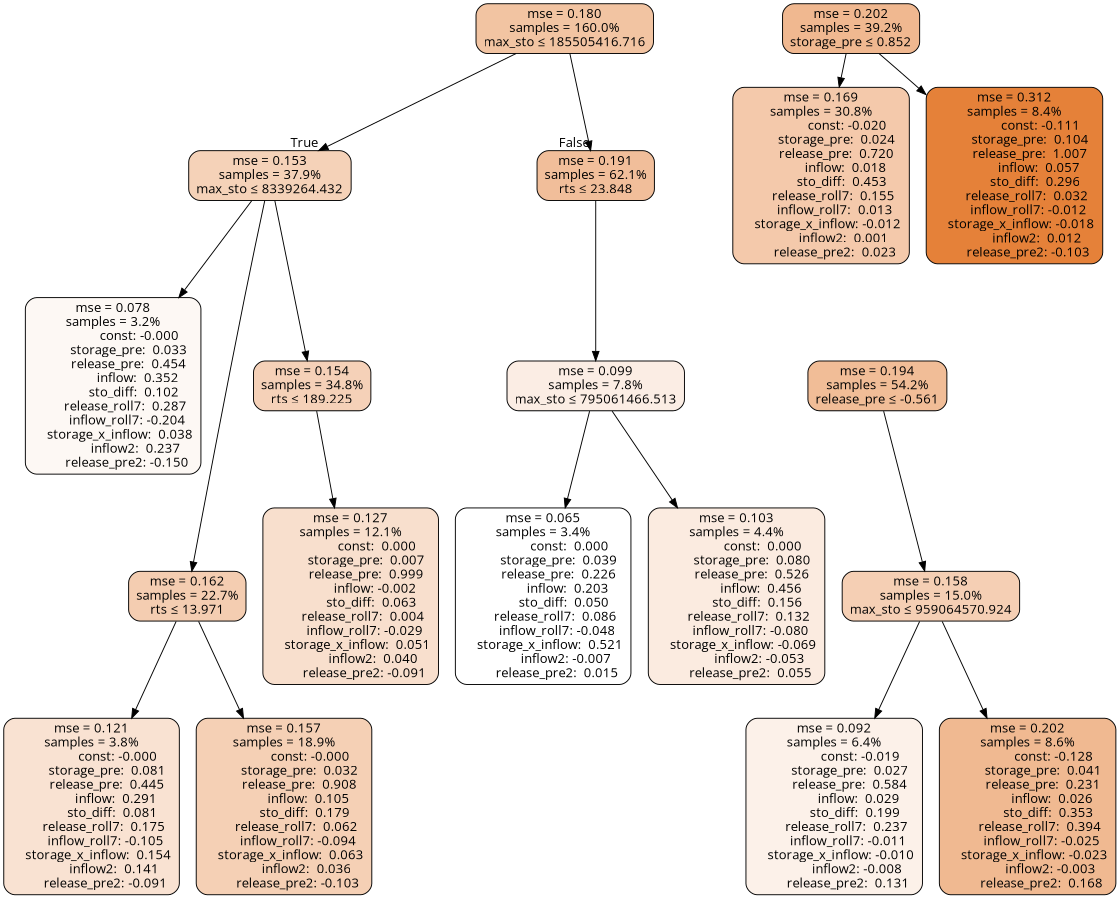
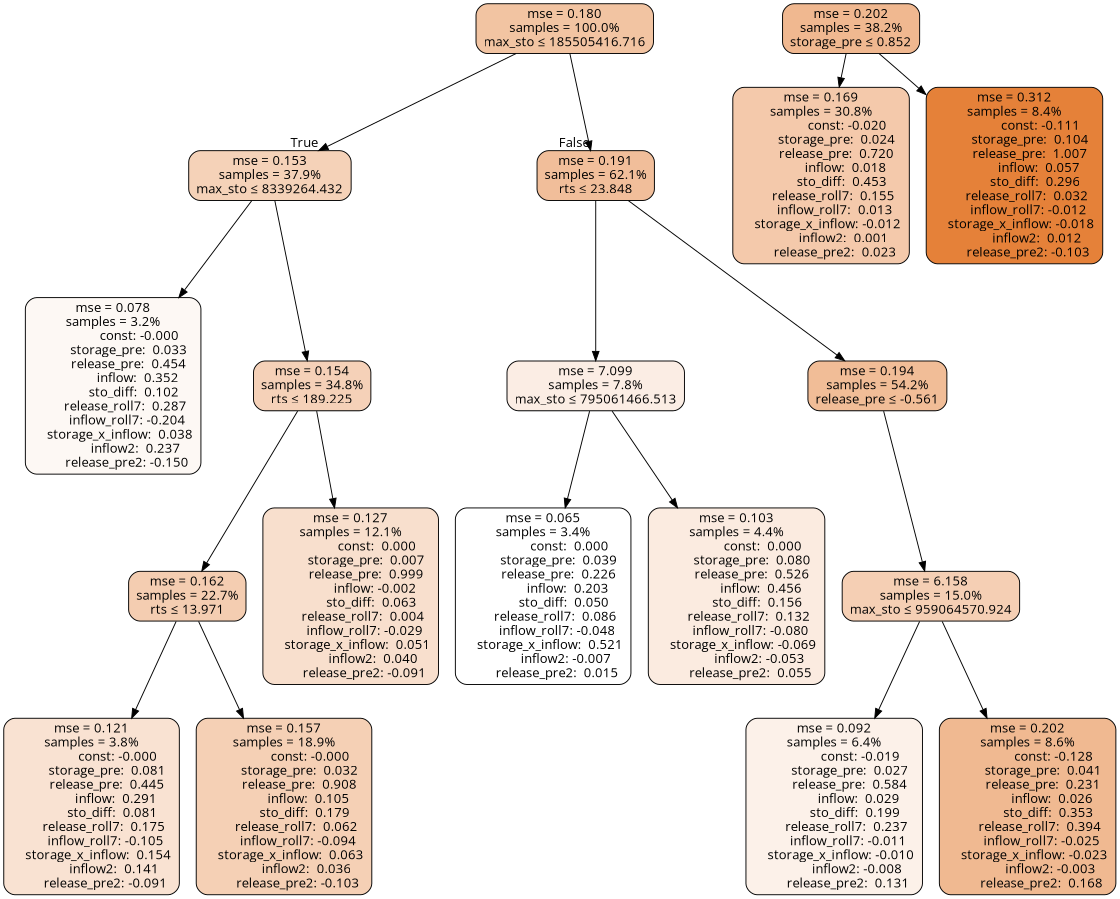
node "mse = 0.180 samples = 160.0% max_sto ≤ 185505416.716": label "mse = 0.180 samples = 160.0% max_sto ≤ 185505416.716" -> "mse = 0.180 samples = 100.0% max_sto ≤ 185505416.716"
node "mse = 0.202 samples = 39.2% storage_pre ≤ 0.852": label "mse = 0.202 samples = 39.2% storage_pre ≤ 0.852" -> "mse = 0.202 samples = 38.2% storage_pre ≤ 0.852"
edge "mse = 0.191 samples = 62.1% rts ≤ 23.848" -> "mse = 0.194 samples = 54.2% release_pre ≤ -0.561": added
edge "mse = 0.153 samples = 37.9% max_sto ≤ 8339264.432" -> "mse = 0.162 samples = 22.7% rts ≤ 13.971": now "mse = 0.154 samples = 34.8% rts ≤ 189.225" -> "mse = 0.162 samples = 22.7% rts ≤ 13.971"
node "mse = 0.099 samples = 7.8% max_sto ≤ 795061466.513": label "mse = 0.099 samples = 7.8% max_sto ≤ 795061466.513" -> "mse = 7.099 samples = 7.8% max_sto ≤ 795061466.513"
node "mse = 0.158 samples = 15.0% max_sto ≤ 959064570.924": label "mse = 0.158 samples = 15.0% max_sto ≤ 959064570.924" -> "mse = 6.158 samples = 15.0% max_sto ≤ 959064570.924"
